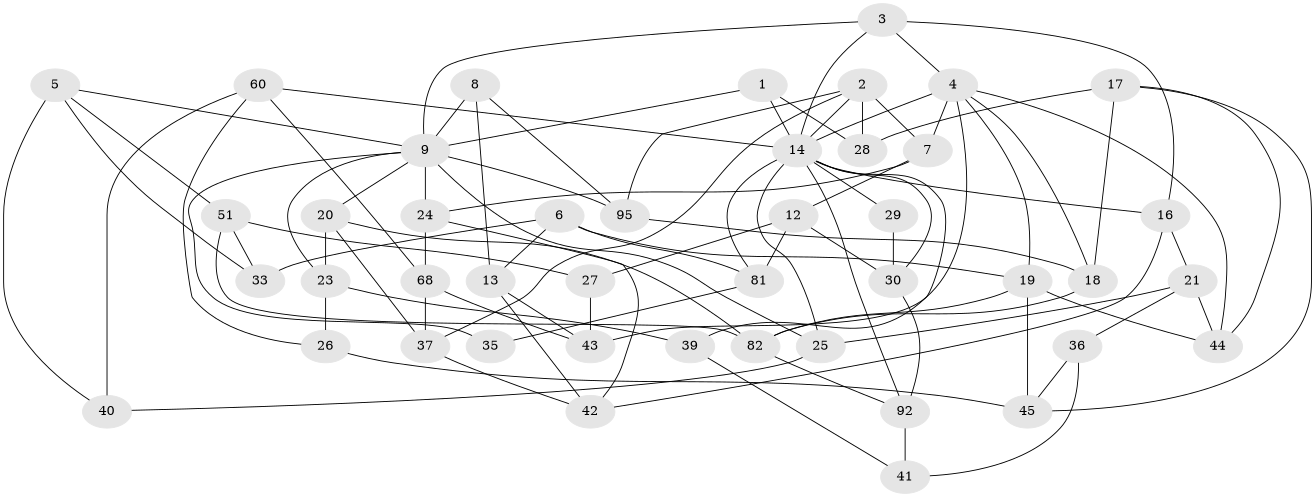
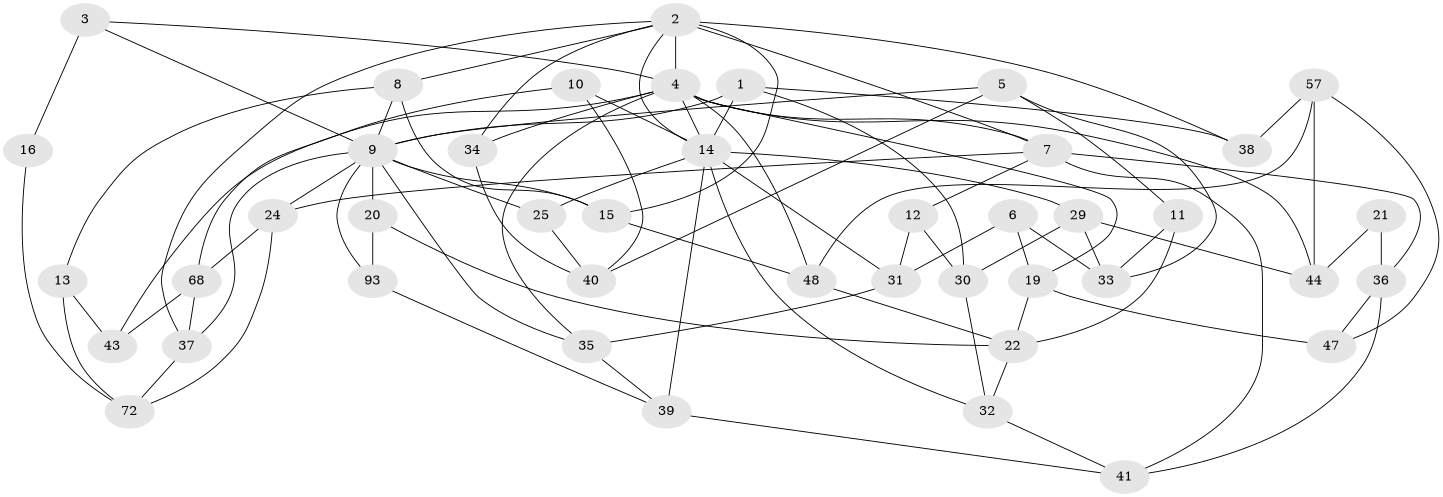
edge "2" -- "8": added
edge "2" -- "4": added
edge "3" -- "14": removed
node "60": label "60" -> "10"
node "17": label "17" -> "57"
node "34": added
node "28": label "28" -> "38"
edge "7" -- "36": added
edge "14" -- "30": now "1" -- "30"
edge "14" -- "16": removed
edge "4" -- "35": added
node "51": label "51" -> "11"
node "95": label "95" -> "15"
edge "29" -- "33": added
edge "6" -- "13": removed
edge "16" -- "21": removed
edge "7" -- "41": added
node "23": label "23" -> "93"
edge "20" -- "37": now "9" -- "37"
node "27": removed
node "81": label "81" -> "31"
node "18": label "18" -> "48"
edge "19" -- "44": now "29" -- "44"
edge "21" -- "25": removed
node "26": removed
node "82": label "82" -> "22"
edge "35" -- "39": added
node "42": label "42" -> "72"
node "92": label "92" -> "32"
node "45": label "45" -> "47"
